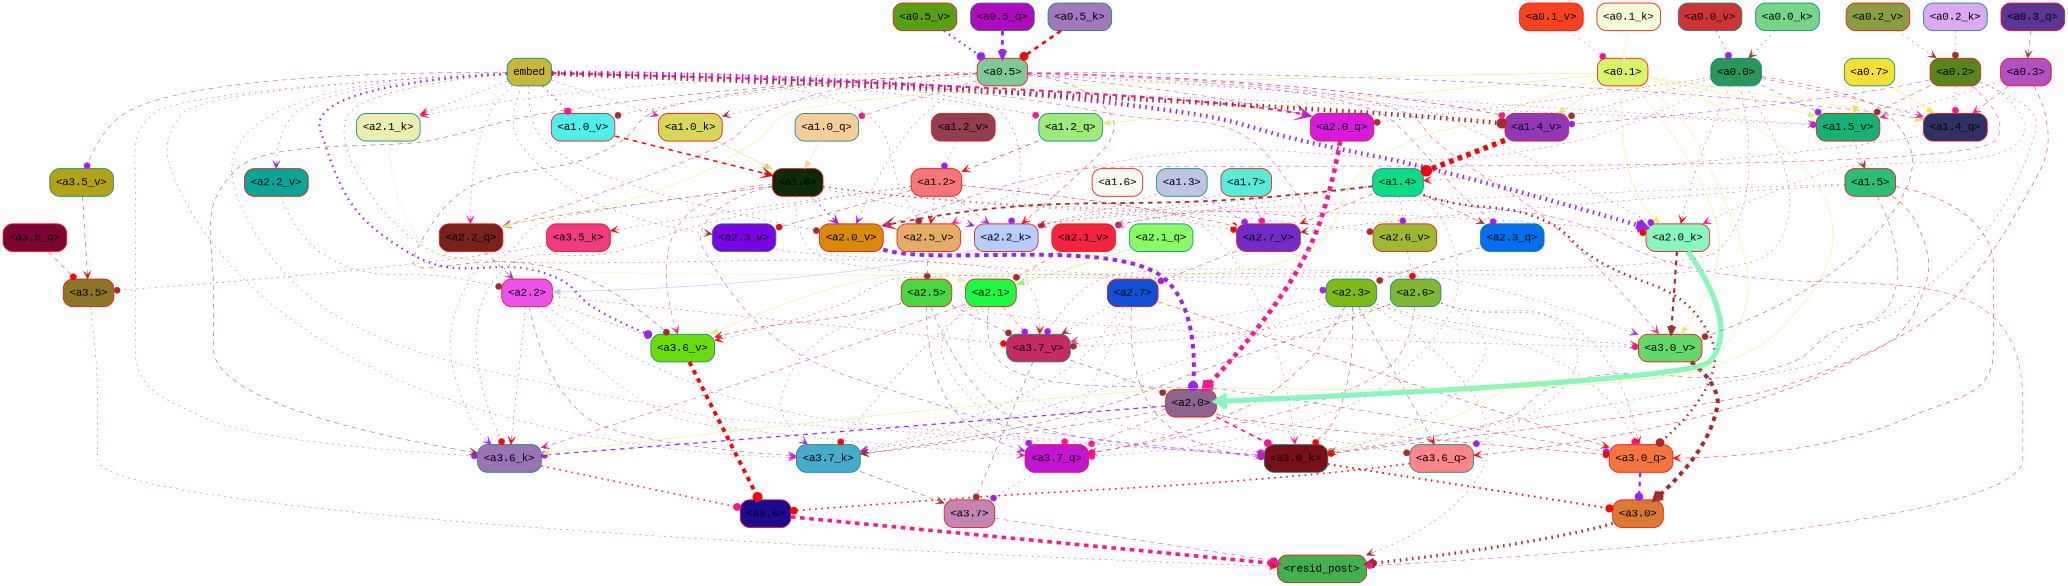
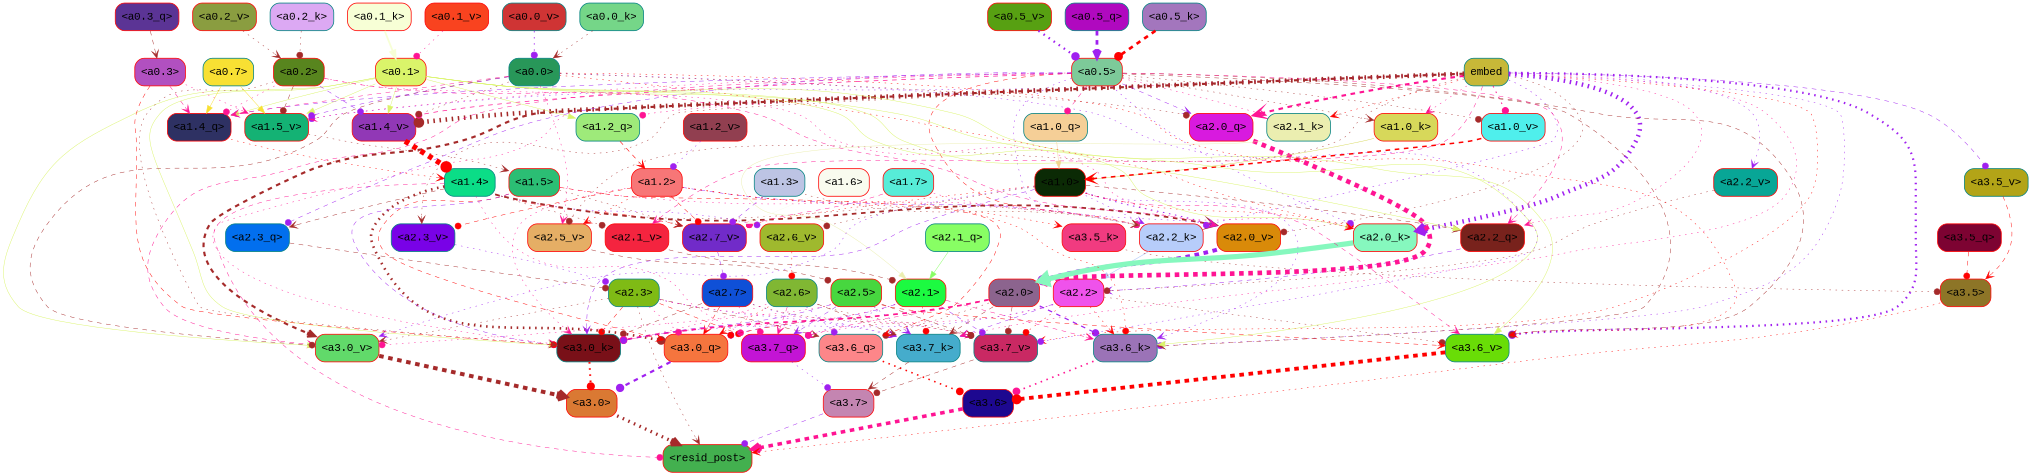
edge "<a2.0_k>" -> "<a3.0_v>": now "embed" -> "<a3.0_v>"
edge "<a3.7_v>" -> "<a2.0>": reversed
